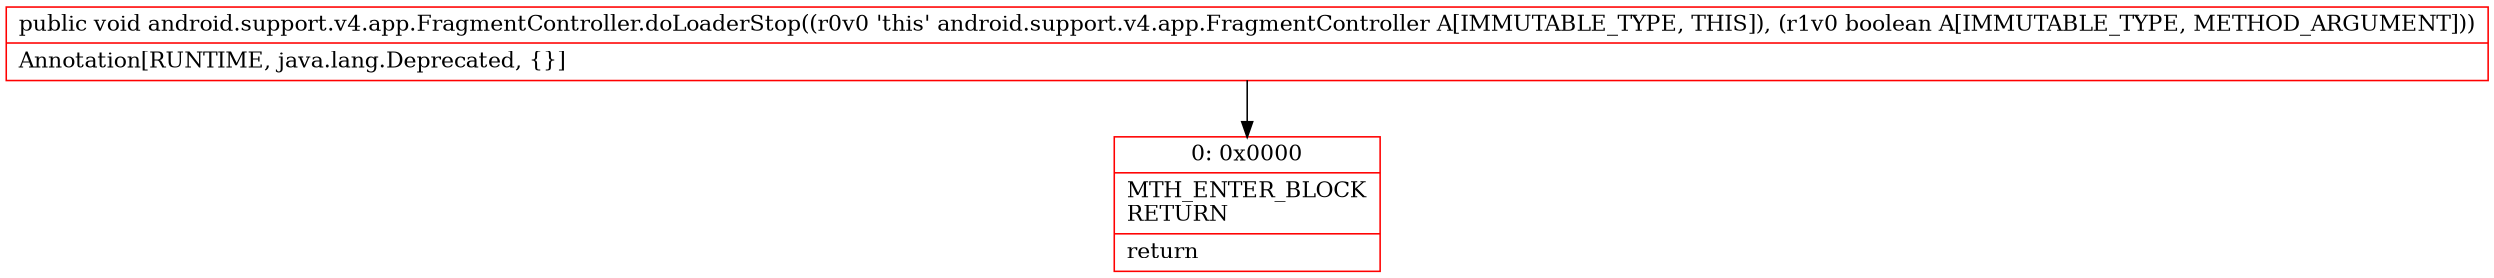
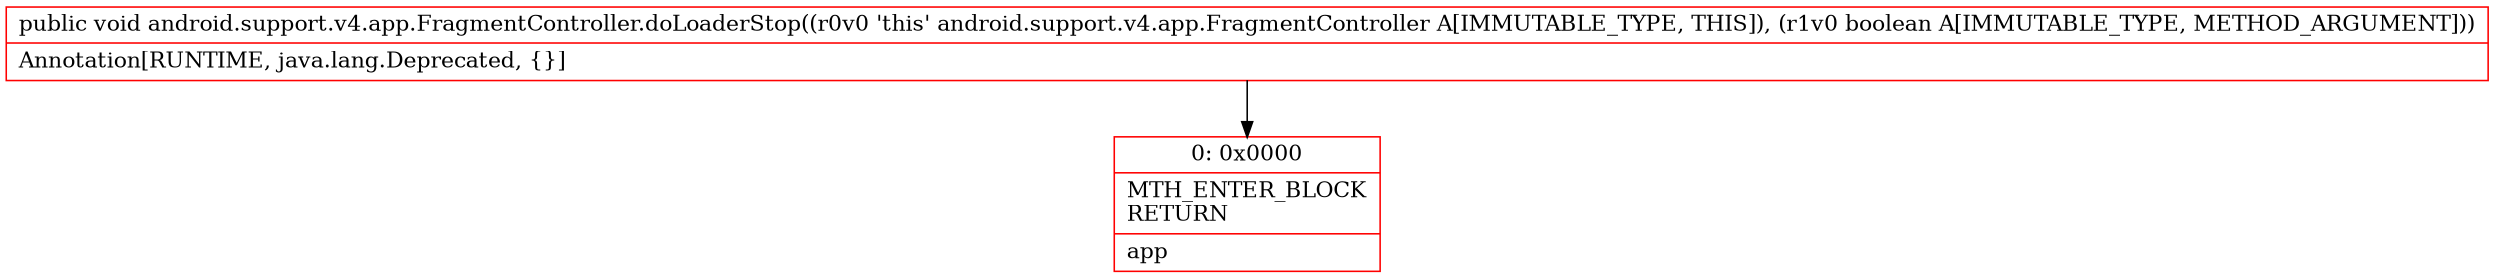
node "0: 0x0000": text "return" -> "app"
